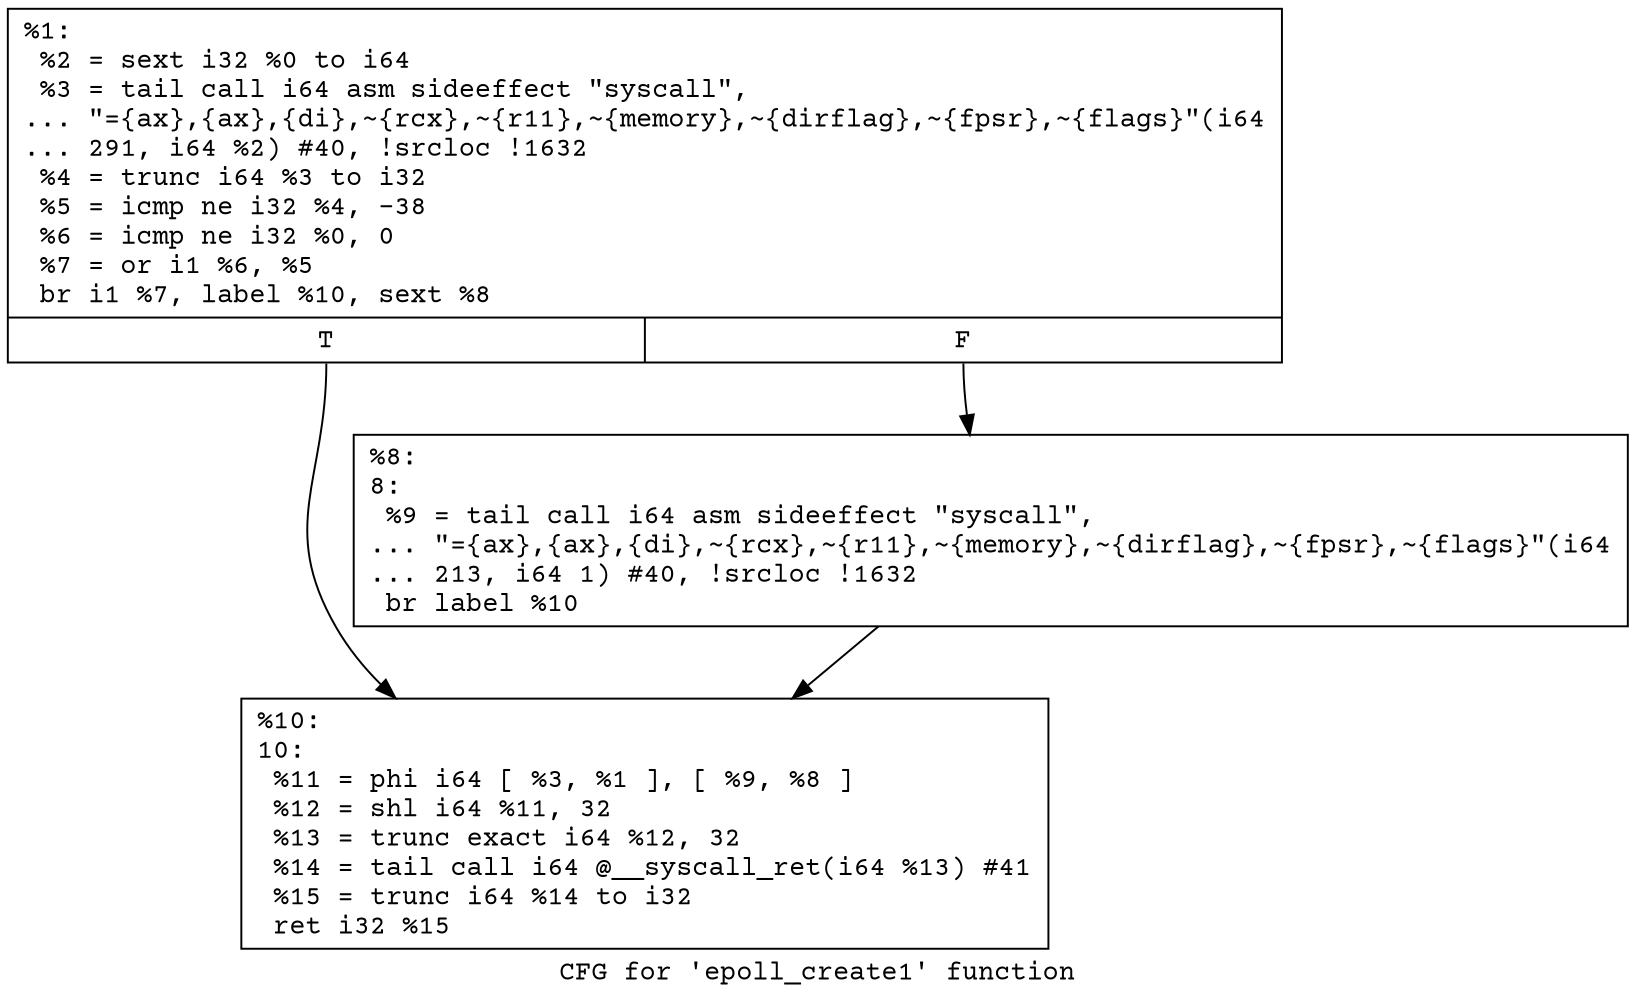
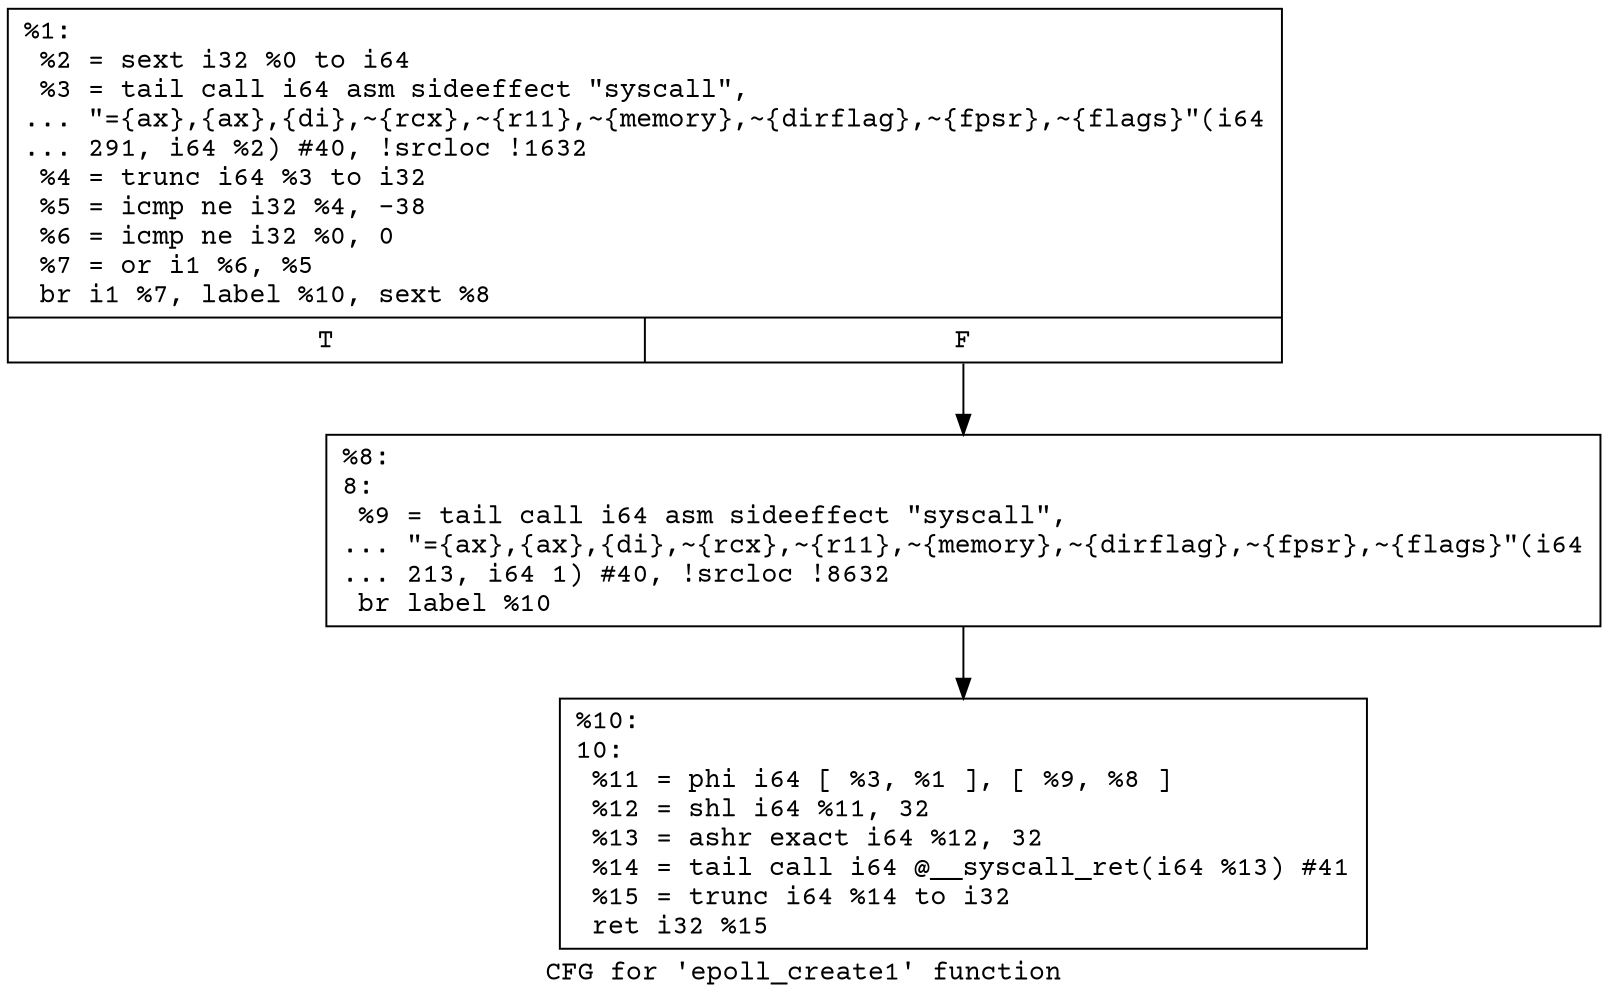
edge "%1:" -> "%10:": removed
node "%8:": text "... 213, i64 1) #40, !srcloc !1632" -> "... 213, i64 1) #40, !srcloc !8632"
node "%10:": text "%13 = trunc exact i64 %12, 32" -> "%13 = ashr exact i64 %12, 32"
